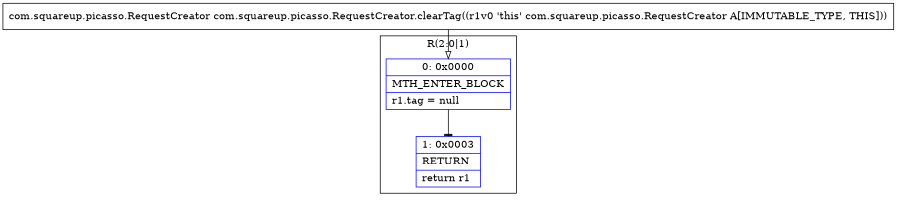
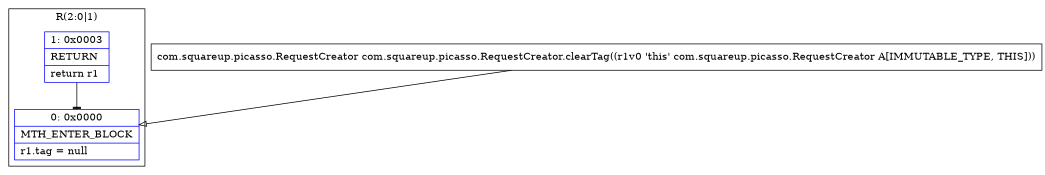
edge "0: 0x0000" -> "1: 0x0003": reversed
